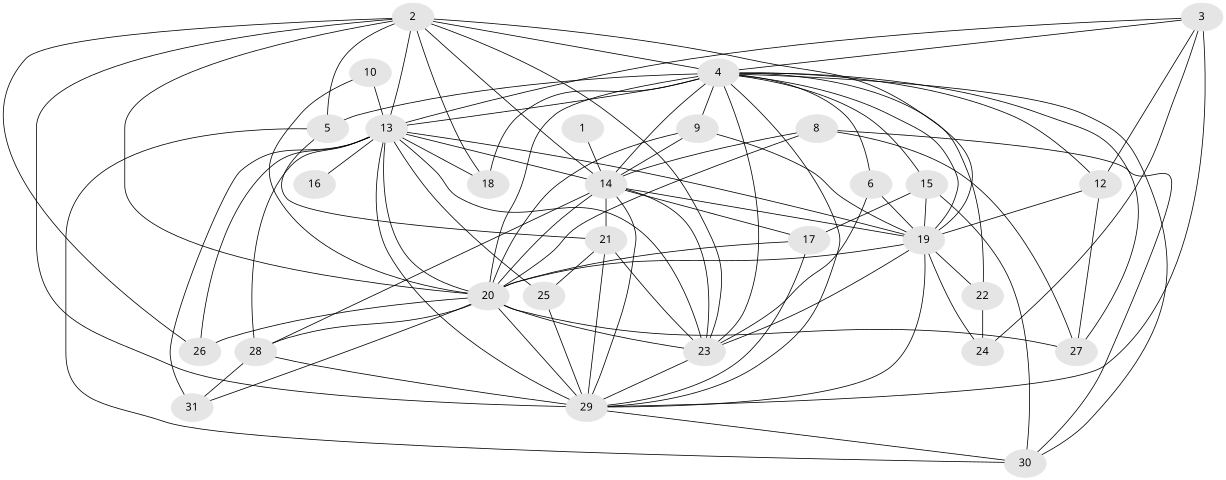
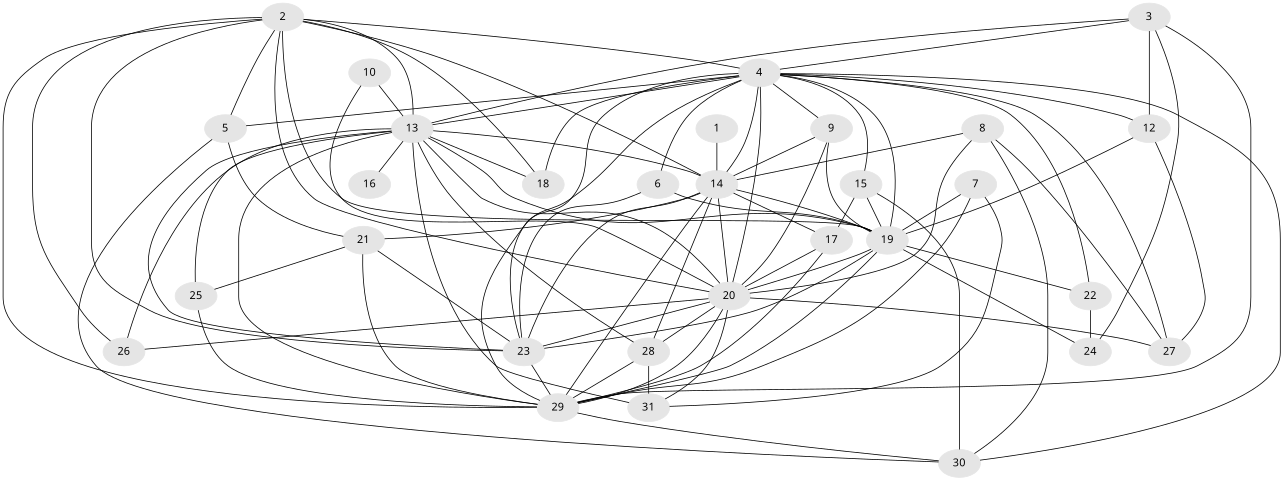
node "7": added
